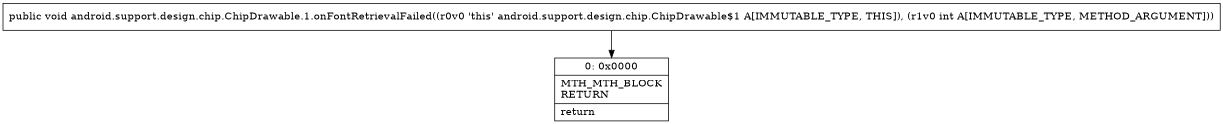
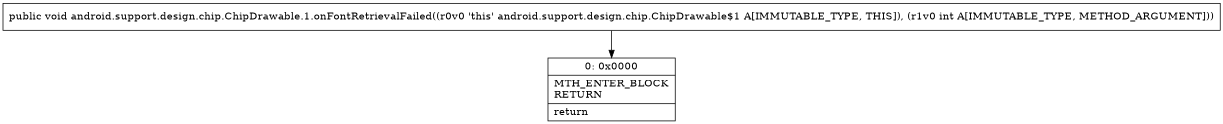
node "0: 0x0000": text "MTH_MTH_BLOCK" -> "MTH_ENTER_BLOCK"
